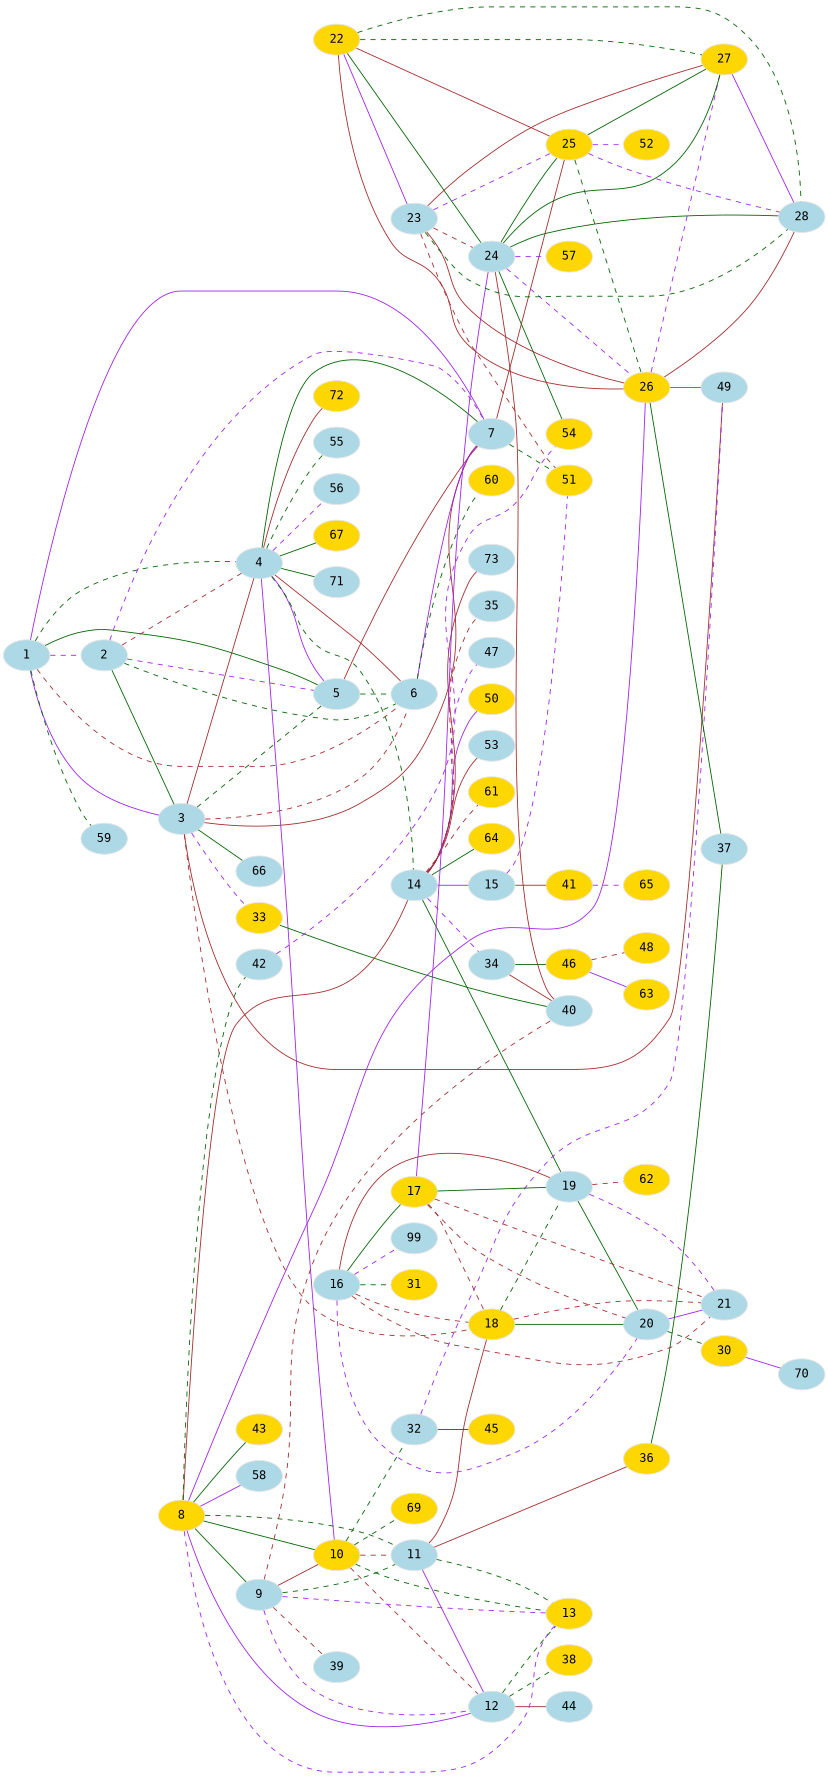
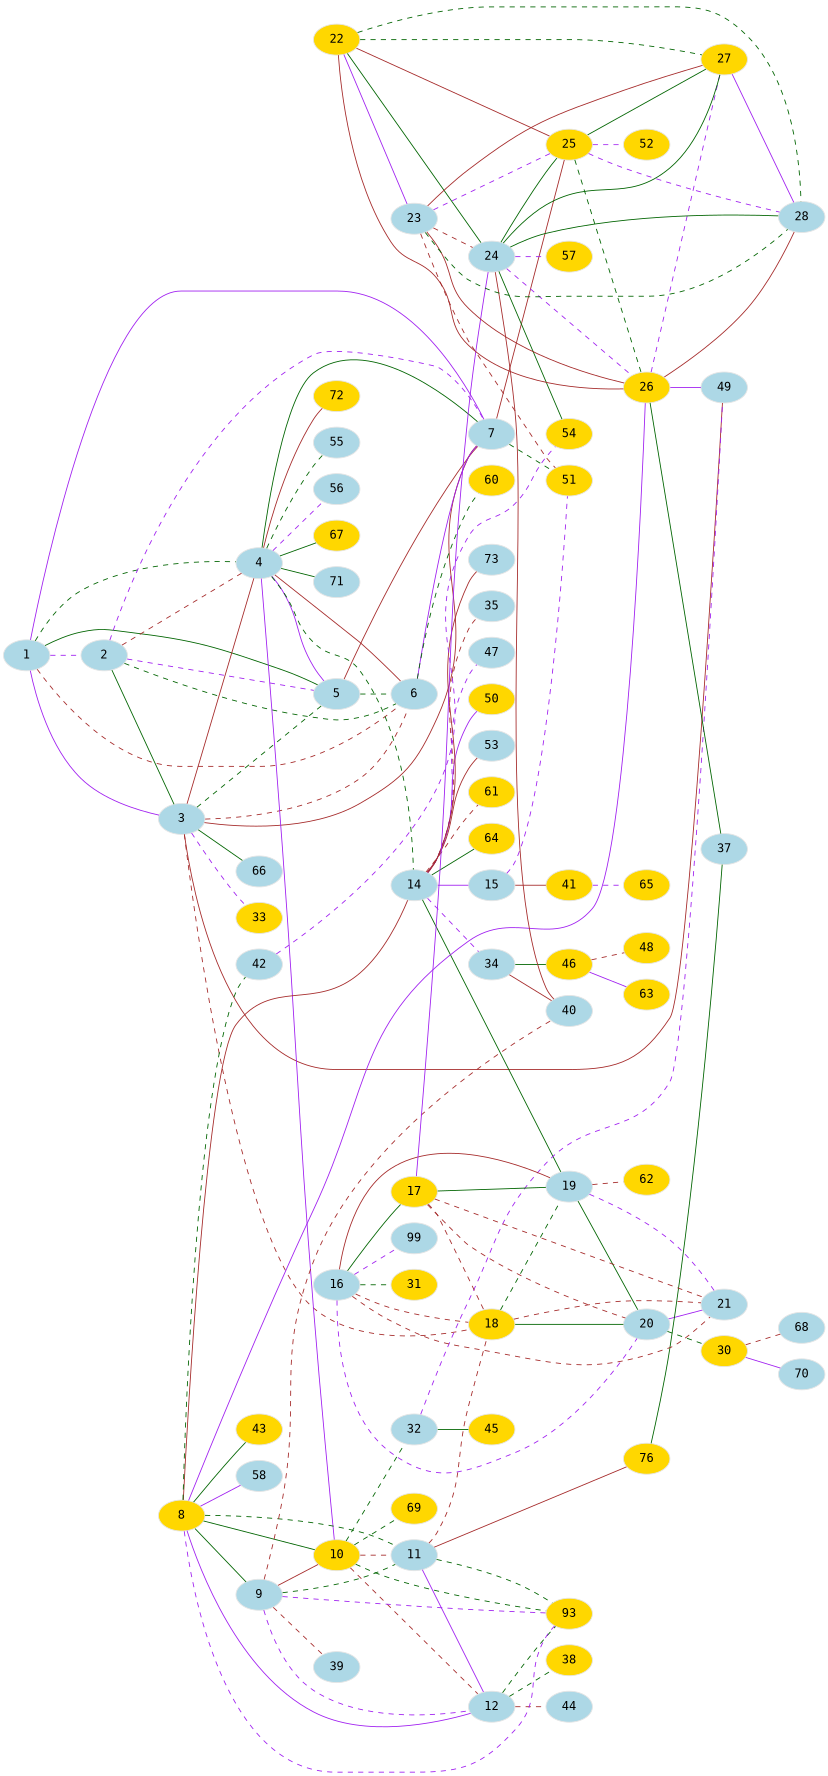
node "59": removed
edge "33" -- "40": removed
node "68": added
edge "18" -- "11": style solid -> dashed
node "36": label "36" -> "76"
node "13": label "13" -> "93"
edge "12" -- "44": style solid -> dashed
